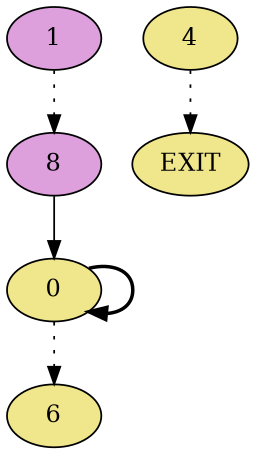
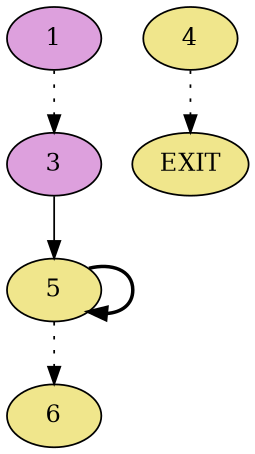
node "8": label "8" -> "3"
node "0": label "0" -> "5"
